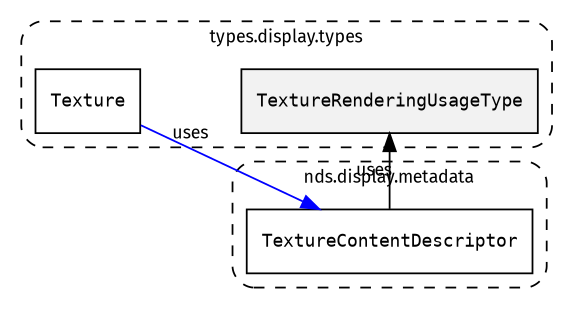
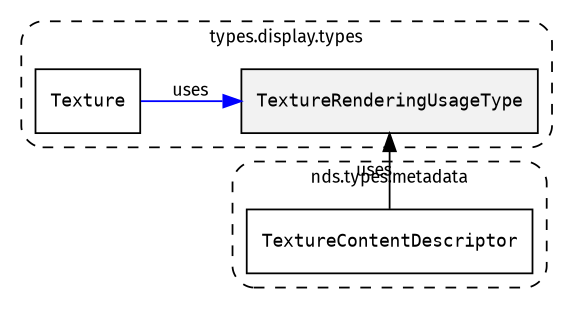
edge "Texture" -> "TextureContentDescriptor": now "Texture" -> "TextureRenderingUsageType"
cluster "nds.display.metadata": label "nds.display.metadata" -> "nds.types.metadata"
